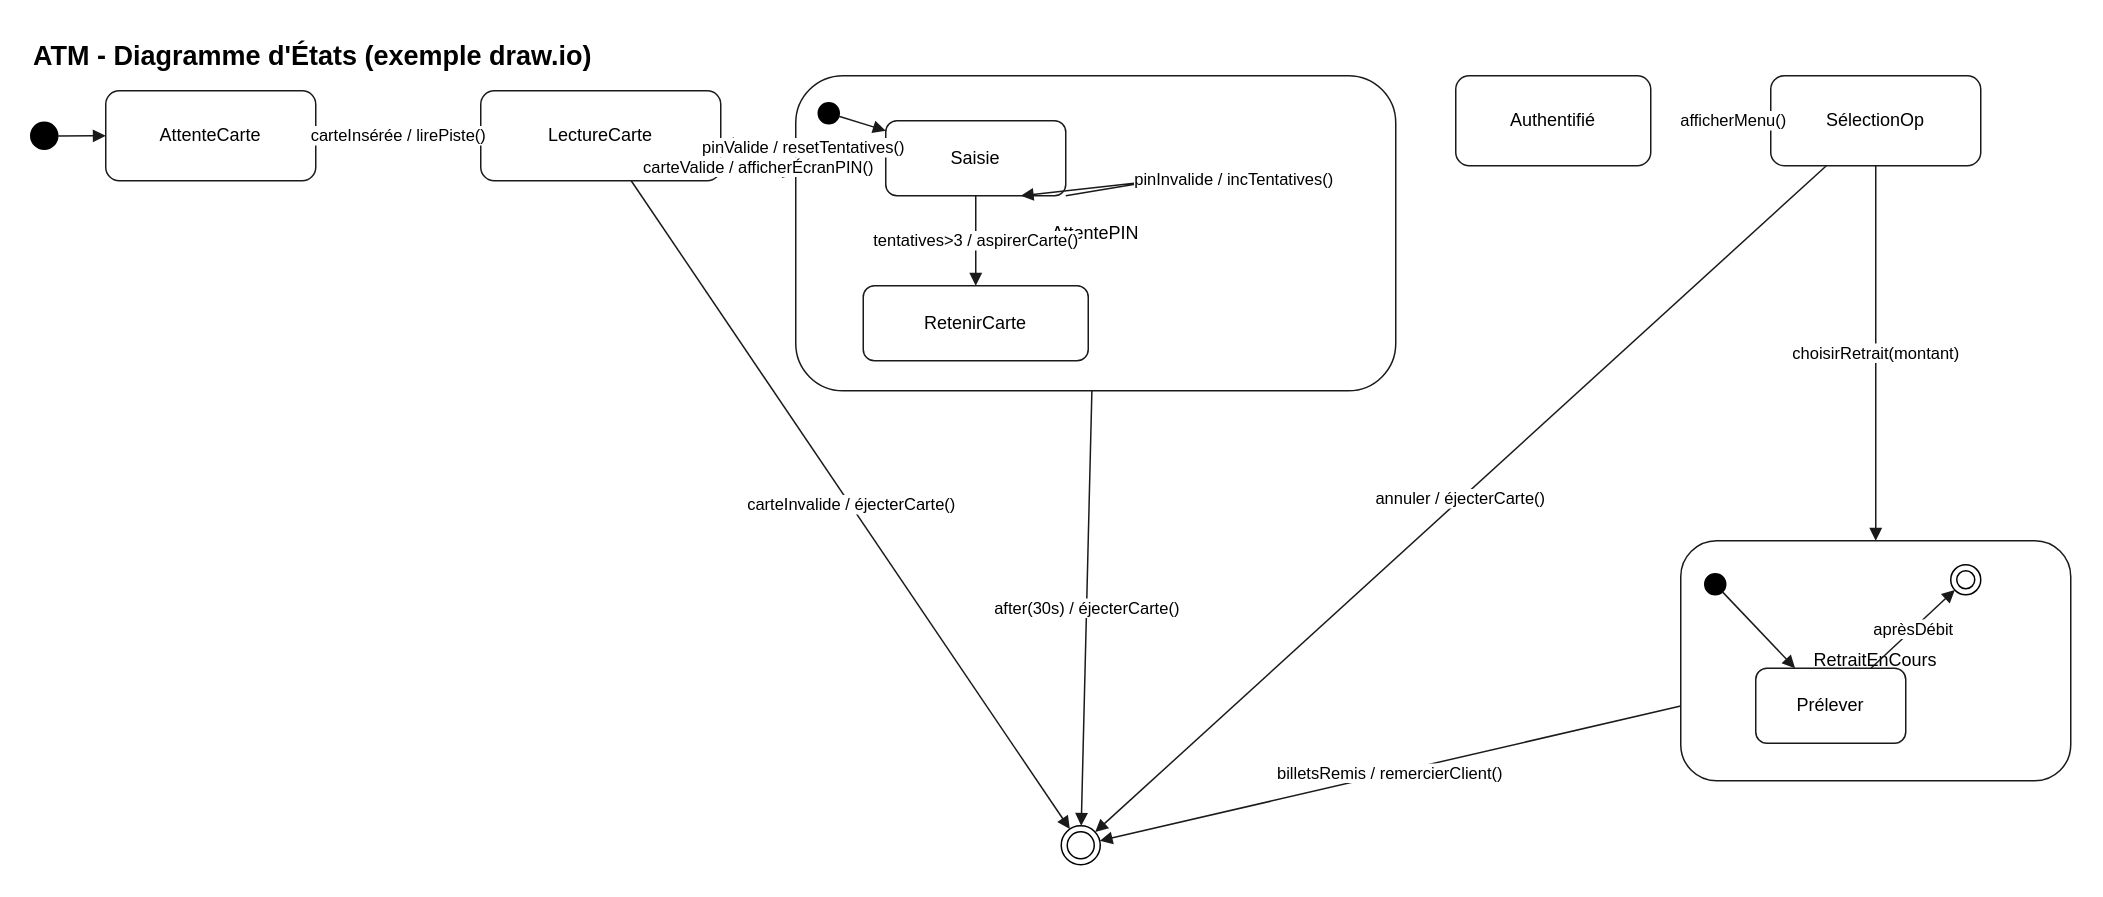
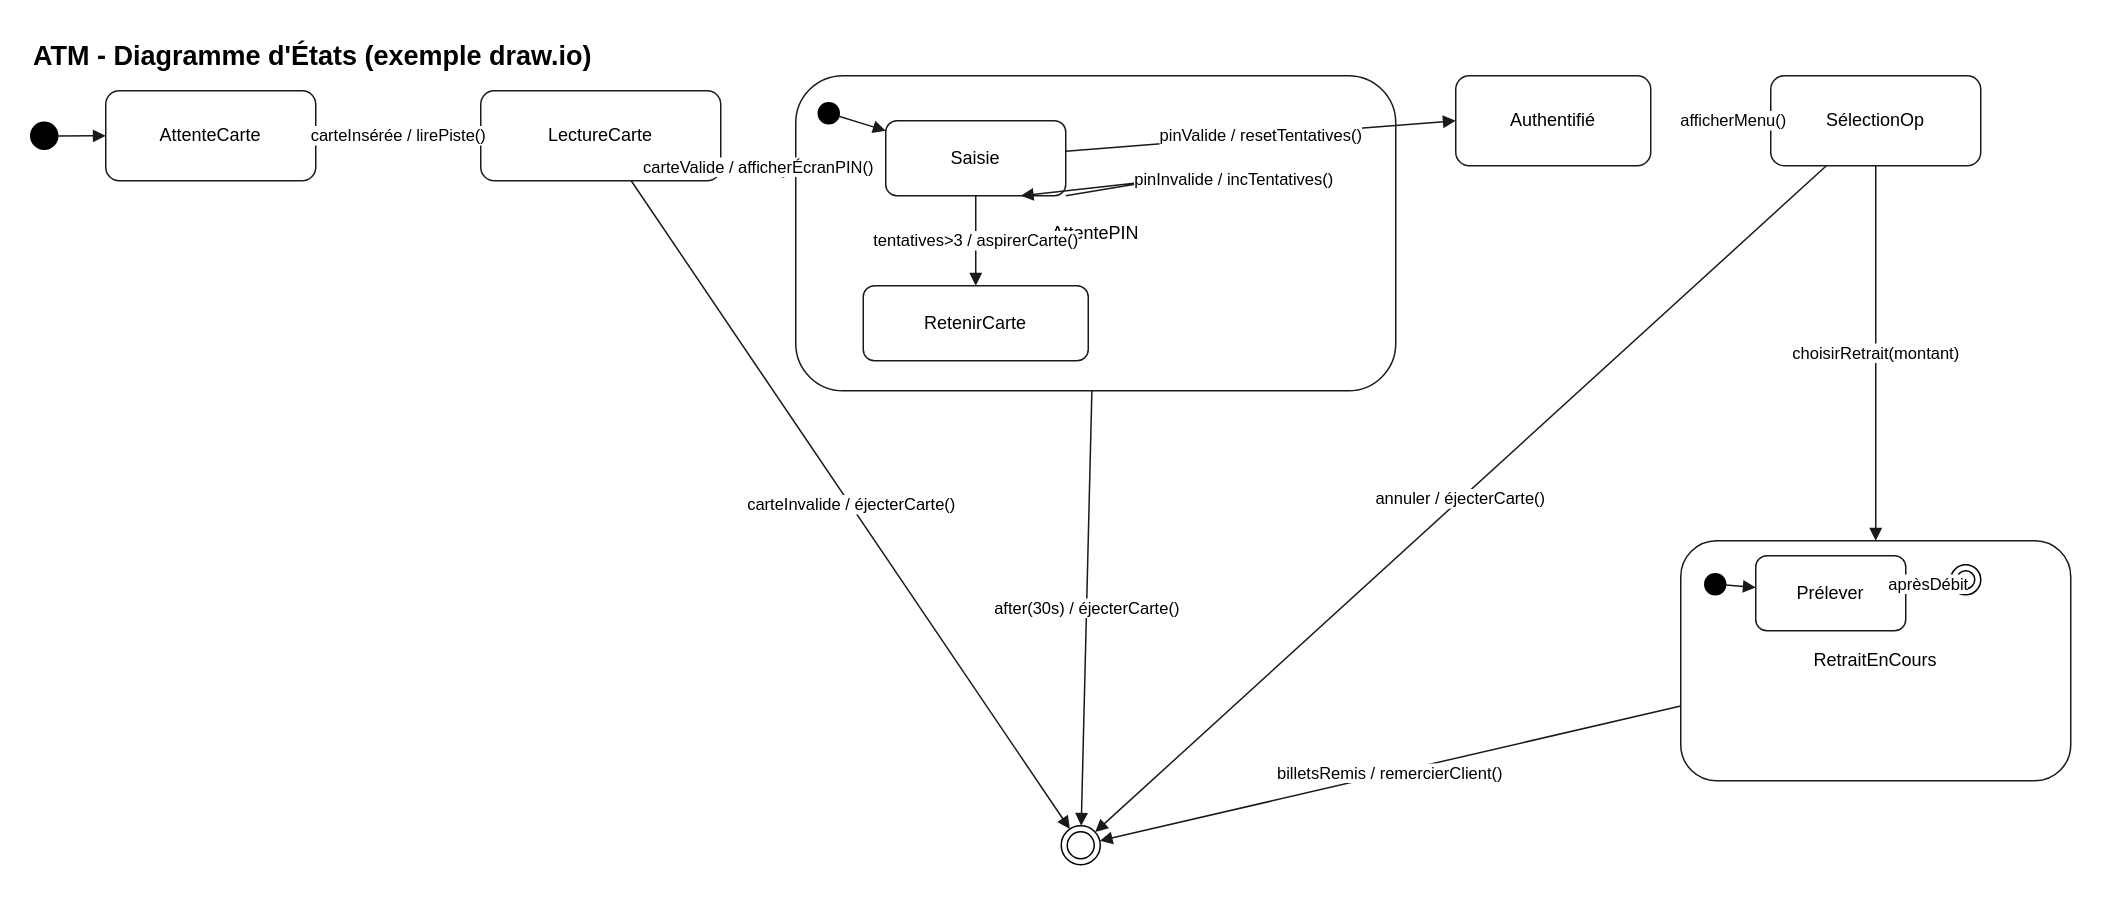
edge "Saisie" -> "LectureCarte": now "Saisie" -> "Authentifié"
node "Prélever": moved (1831, 706) -> (1831, 593)
